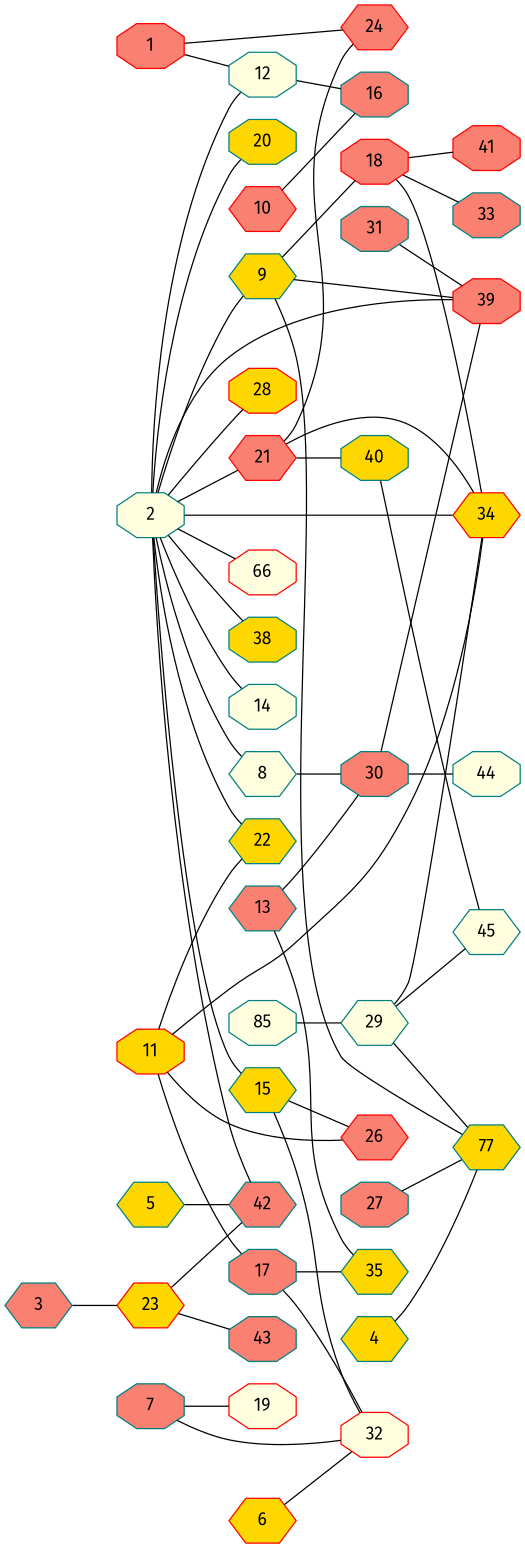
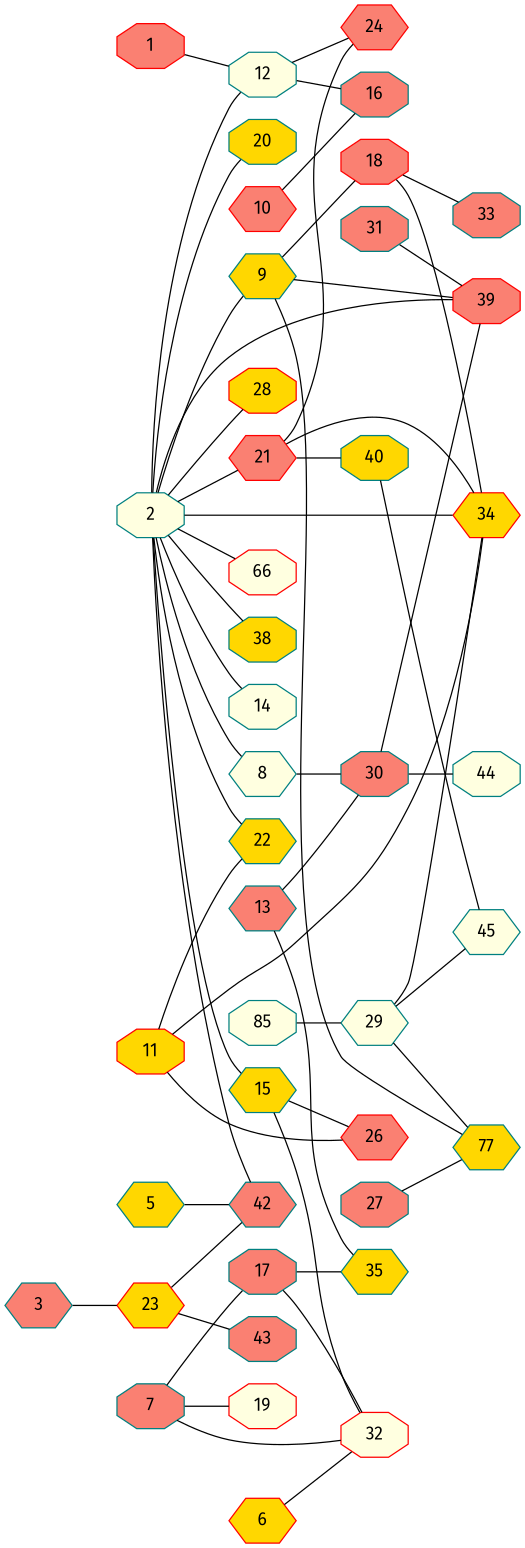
edge "24" -- "1": now "24" -- "12"
node "41": removed
edge "11" -- "17": now "7" -- "17"
node "4": removed
